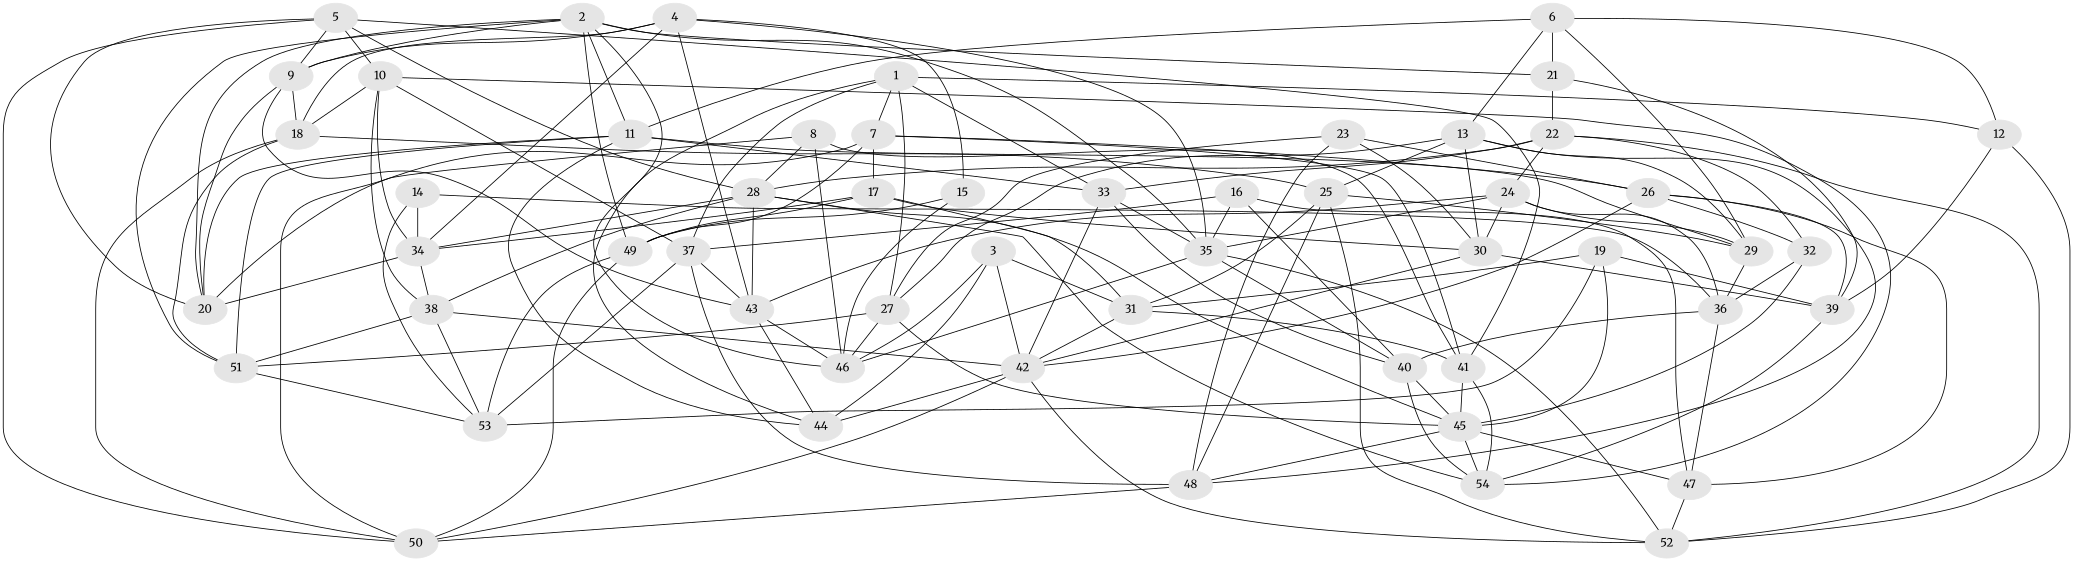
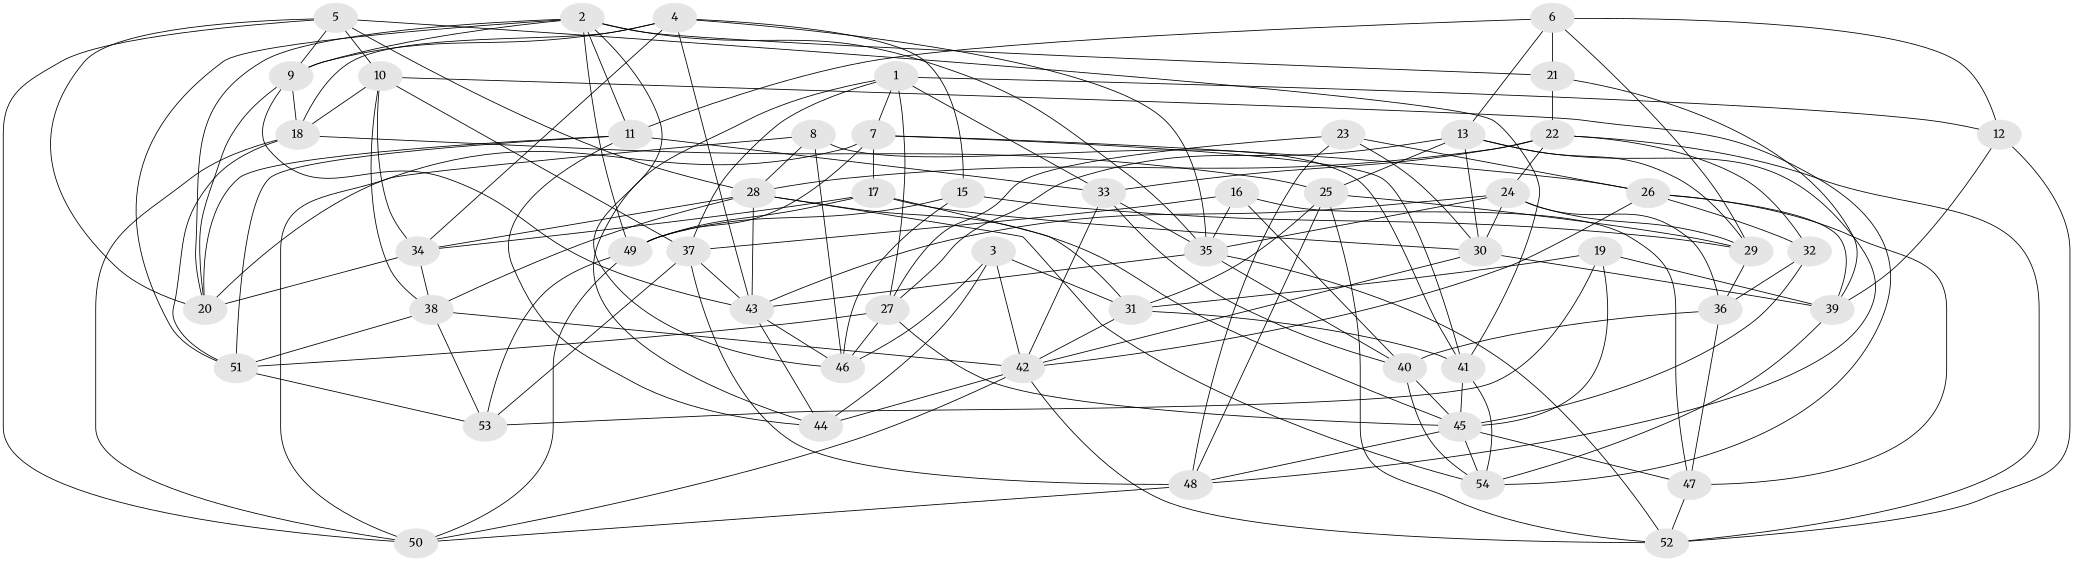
edge "11" -- "29": now "15" -- "29"
node "14": removed
edge "35" -- "46": now "35" -- "43"
